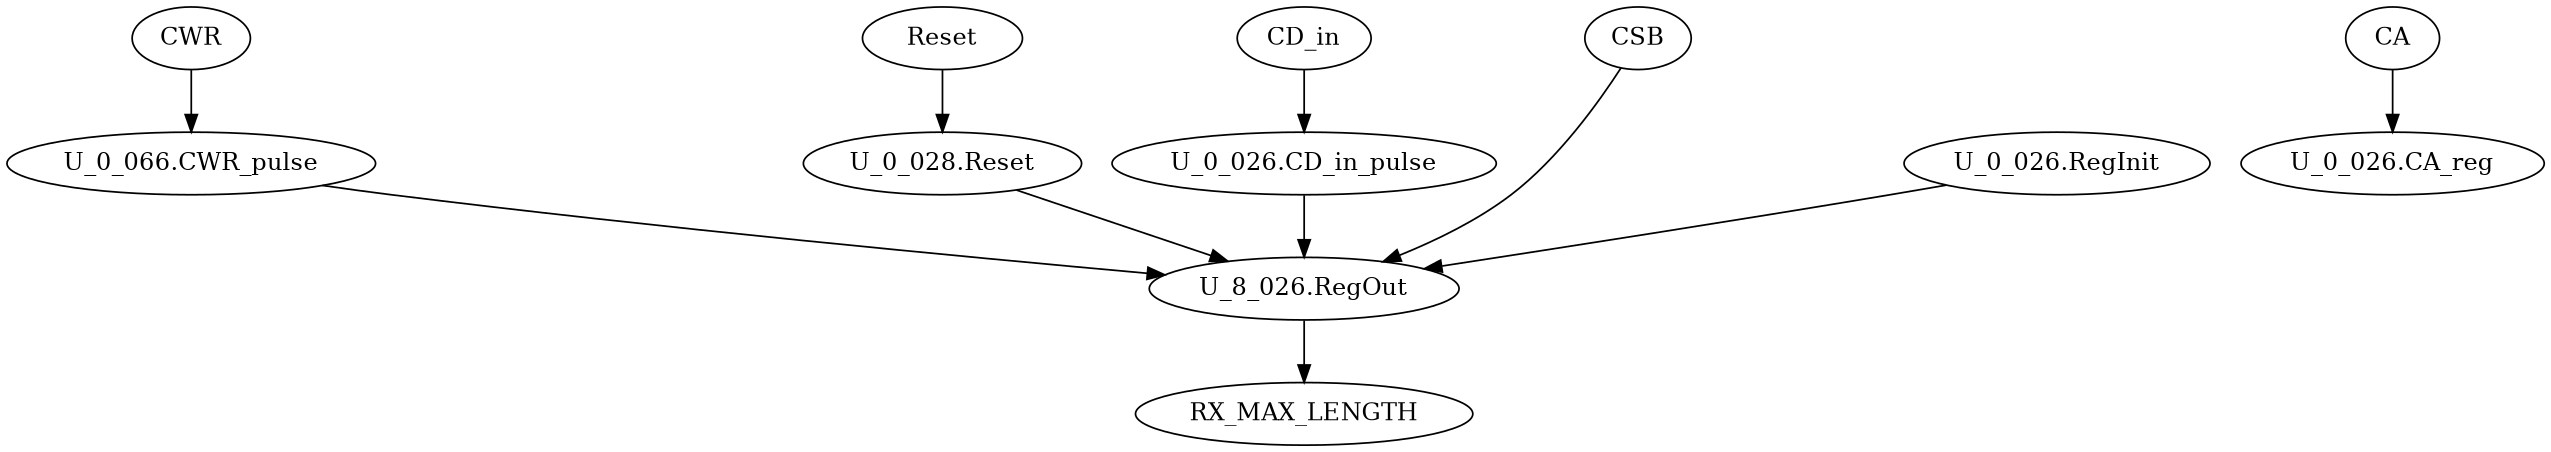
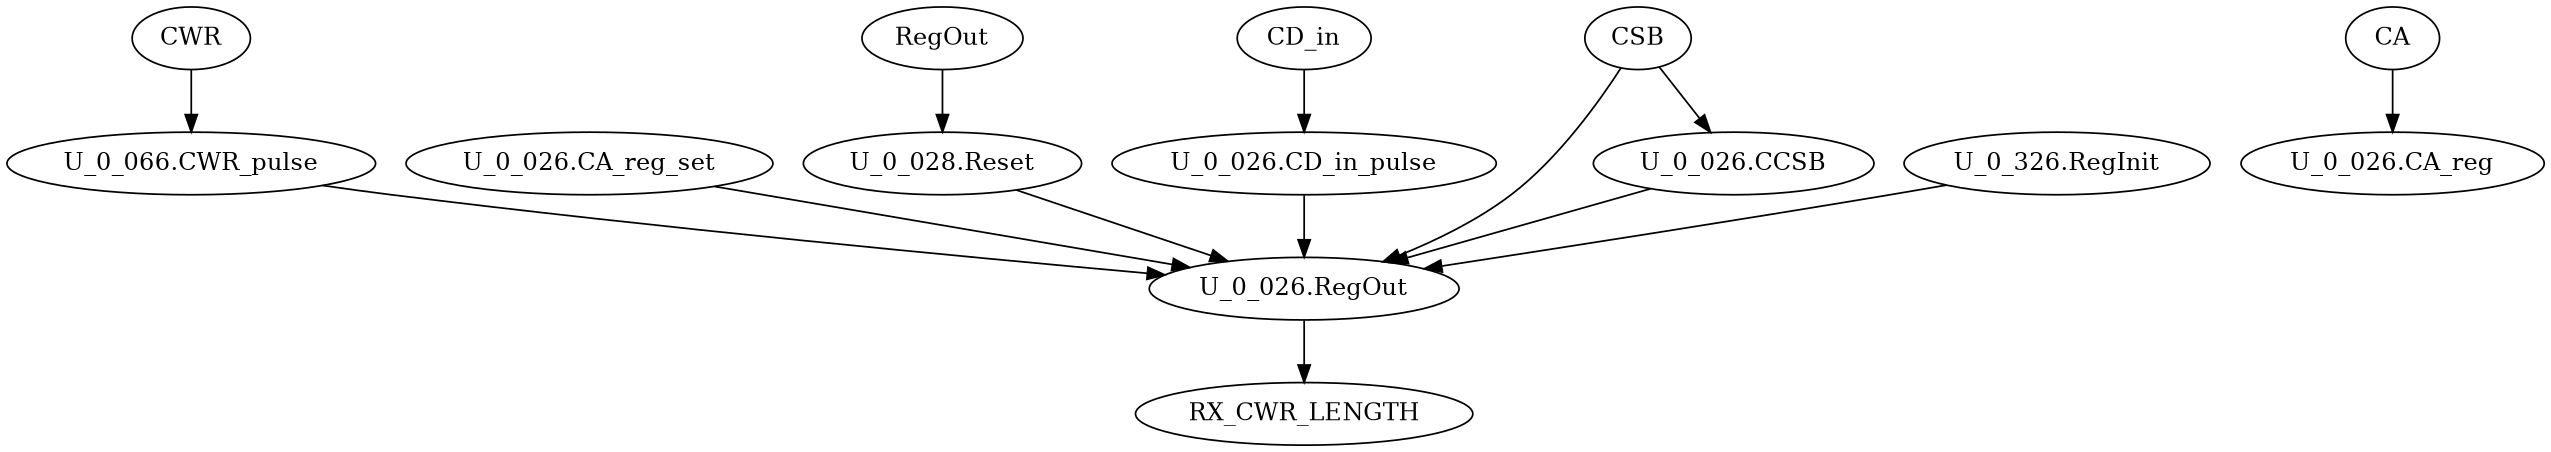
node "Reset": label "Reset" -> "RegOut"
node "U_0_026.CA_reg_set": added
node "U_0_026.CCSB": added
node "U_0_026.RegInit": label "U_0_026.RegInit" -> "U_0_326.RegInit"
node "U_8_026.RegOut": label "U_8_026.RegOut" -> "U_0_026.RegOut"
node "RX_MAX_LENGTH": label "RX_MAX_LENGTH" -> "RX_CWR_LENGTH"
